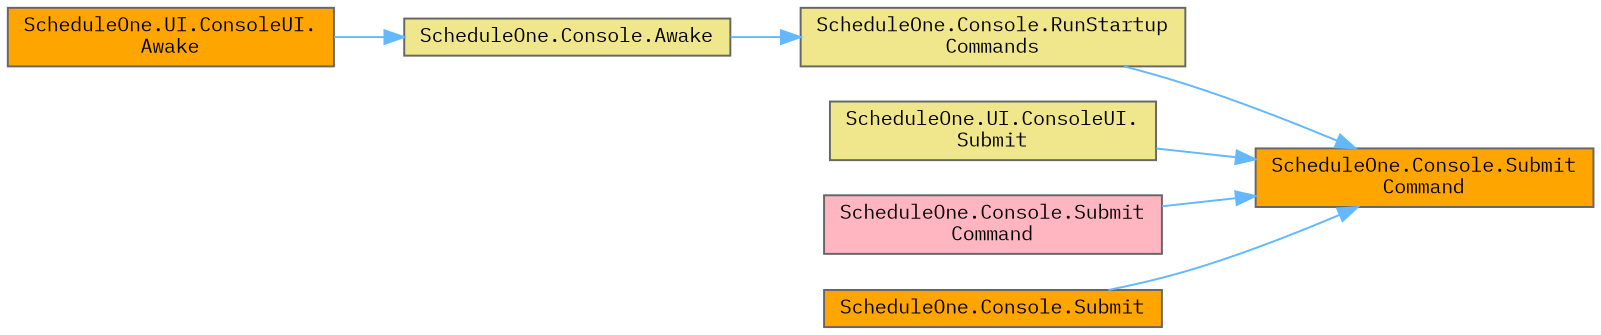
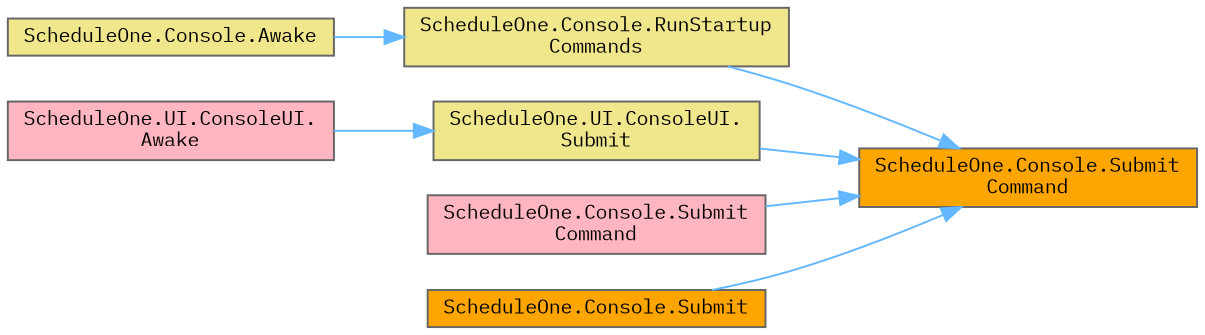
node "ScheduleOne.UI.ConsoleUI. Awake": fillcolor orange -> lightpink
edge "ScheduleOne.UI.ConsoleUI. Awake" -> "ScheduleOne.Console.Awake": now "ScheduleOne.UI.ConsoleUI. Awake" -> "ScheduleOne.UI.ConsoleUI. Submit"
